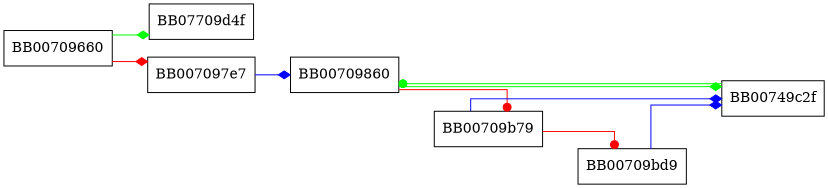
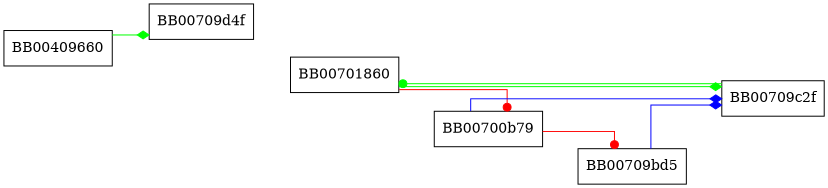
node "BB07709d4f": label "BB07709d4f" -> "BB00709d4f"
node "BB00709660": label "BB00709660" -> "BB00409660"
node "BB007097e7": removed
node "BB00709860": label "BB00709860" -> "BB00701860"
node "BB00749c2f": label "BB00749c2f" -> "BB00709c2f"
node "BB00709b79": label "BB00709b79" -> "BB00700b79"
node "BB00709bd9": label "BB00709bd9" -> "BB00709bd5"
